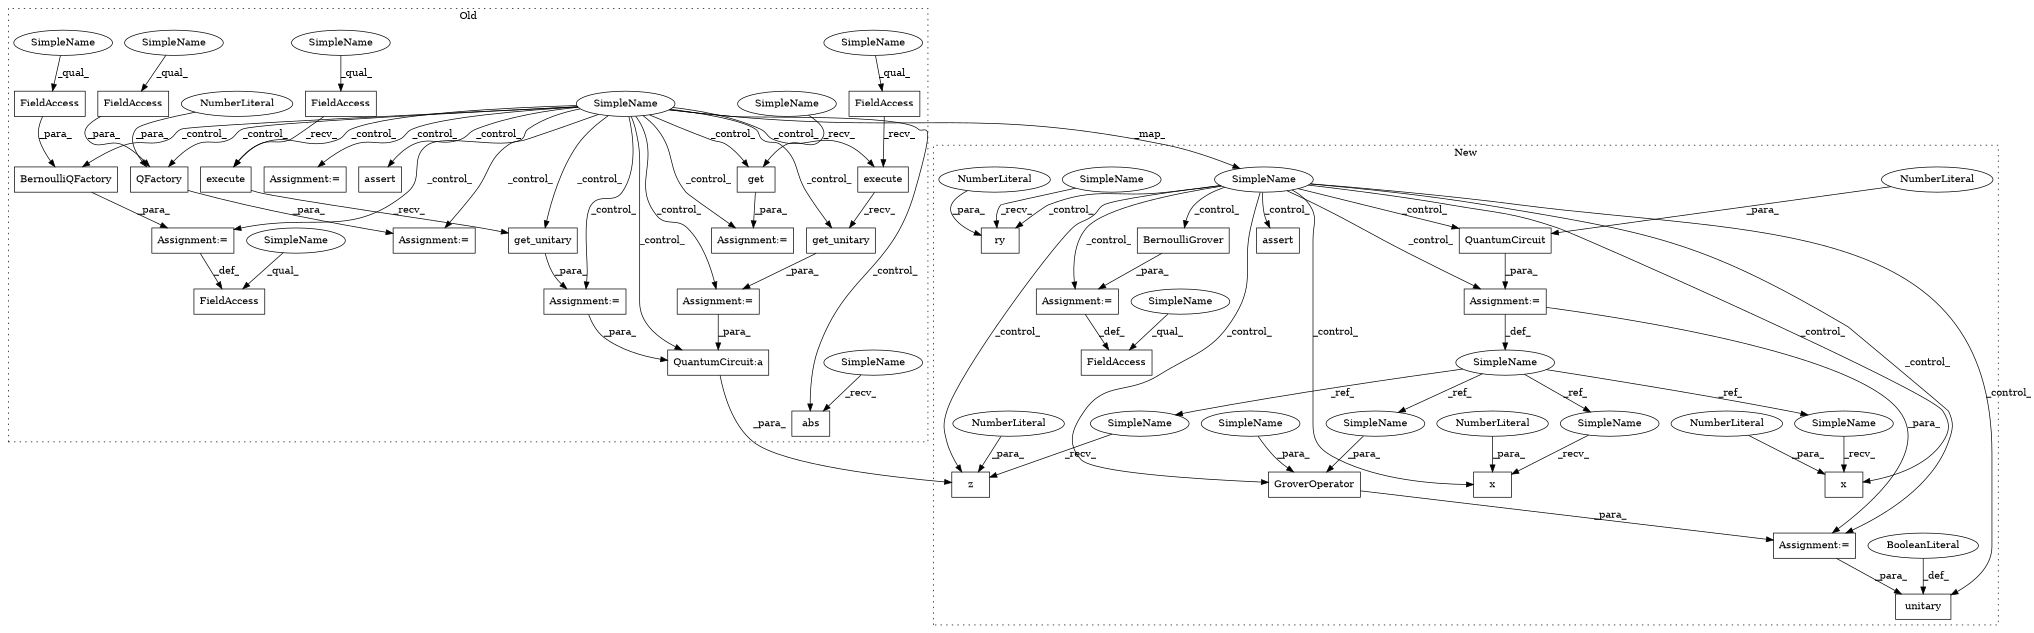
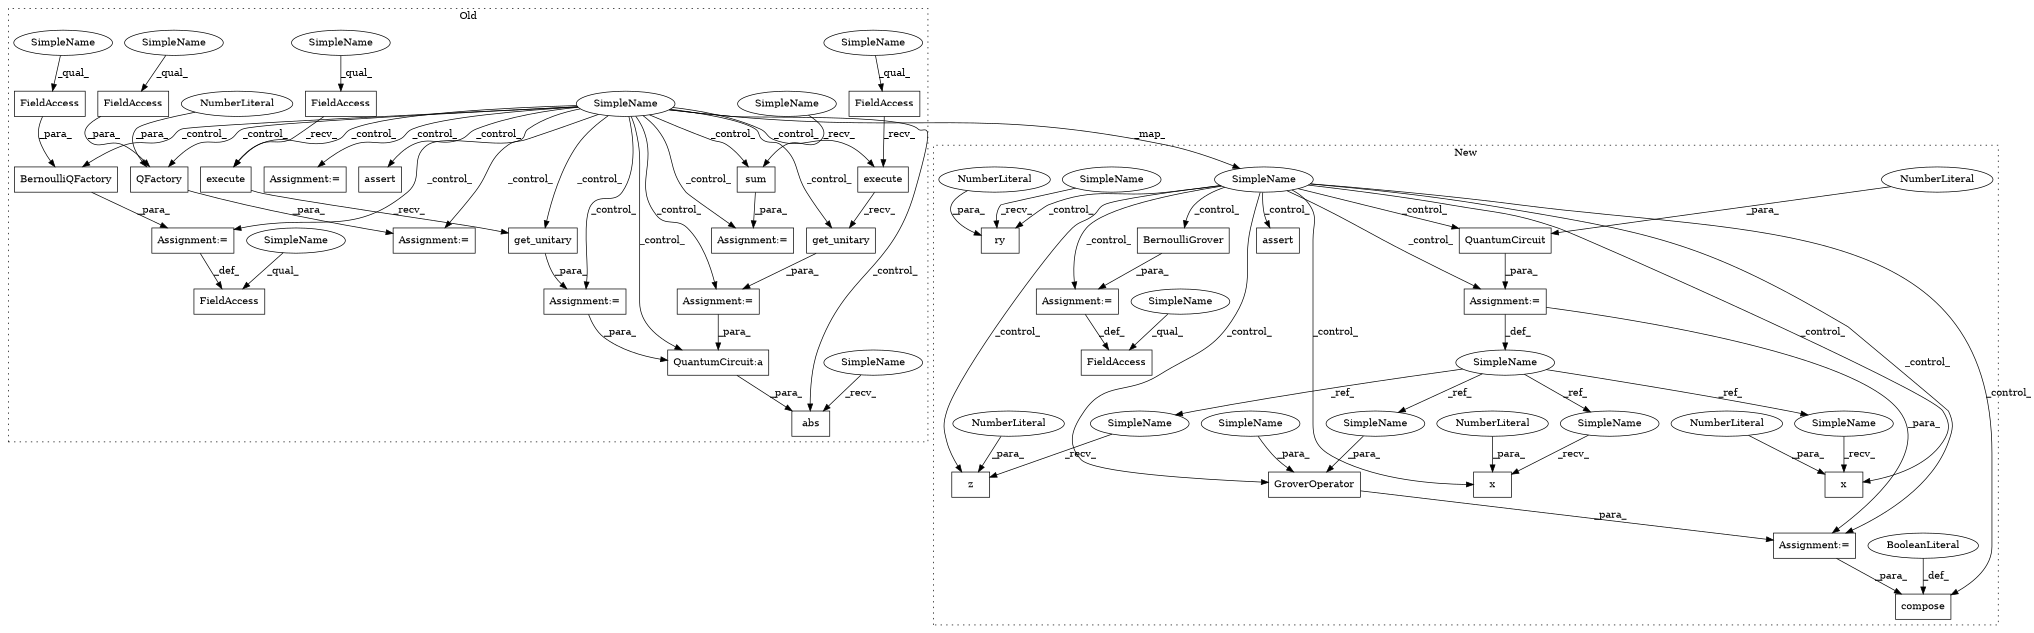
node "get": label "get" -> "sum"
edge "QuantumCircuit:a" -> "z": now "QuantumCircuit:a" -> "abs"
node "unitary": label "unitary" -> "compose"
